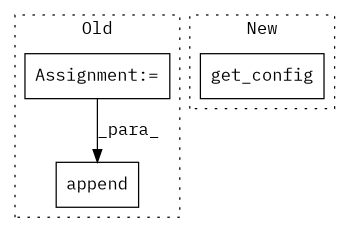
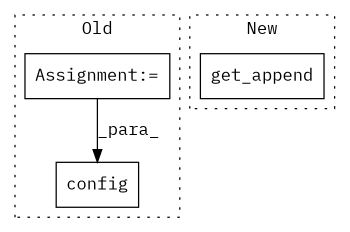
node "get_config": label "get_config" -> "get_append"
node "append": label "append" -> "config"
